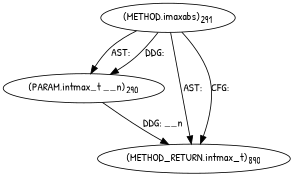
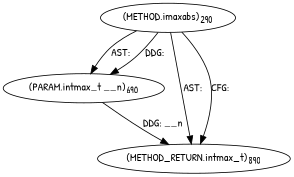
node "(METHOD,imaxabs)": text "291" -> "290"
node "(PARAM,intmax_t __n)": text "290" -> "690"
